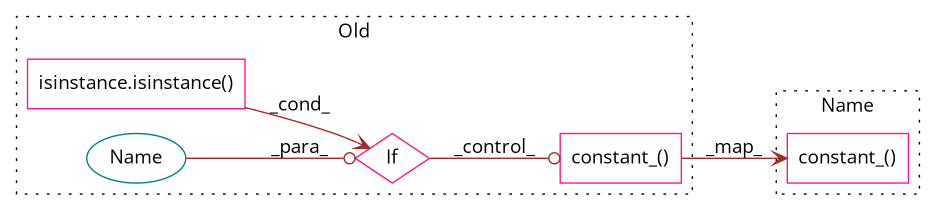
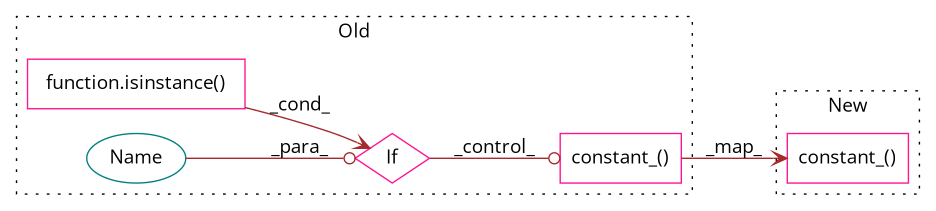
node "isinstance.isinstance()": label "isinstance.isinstance()" -> "function.isinstance()"
cluster "Name": label "Name" -> "New"
